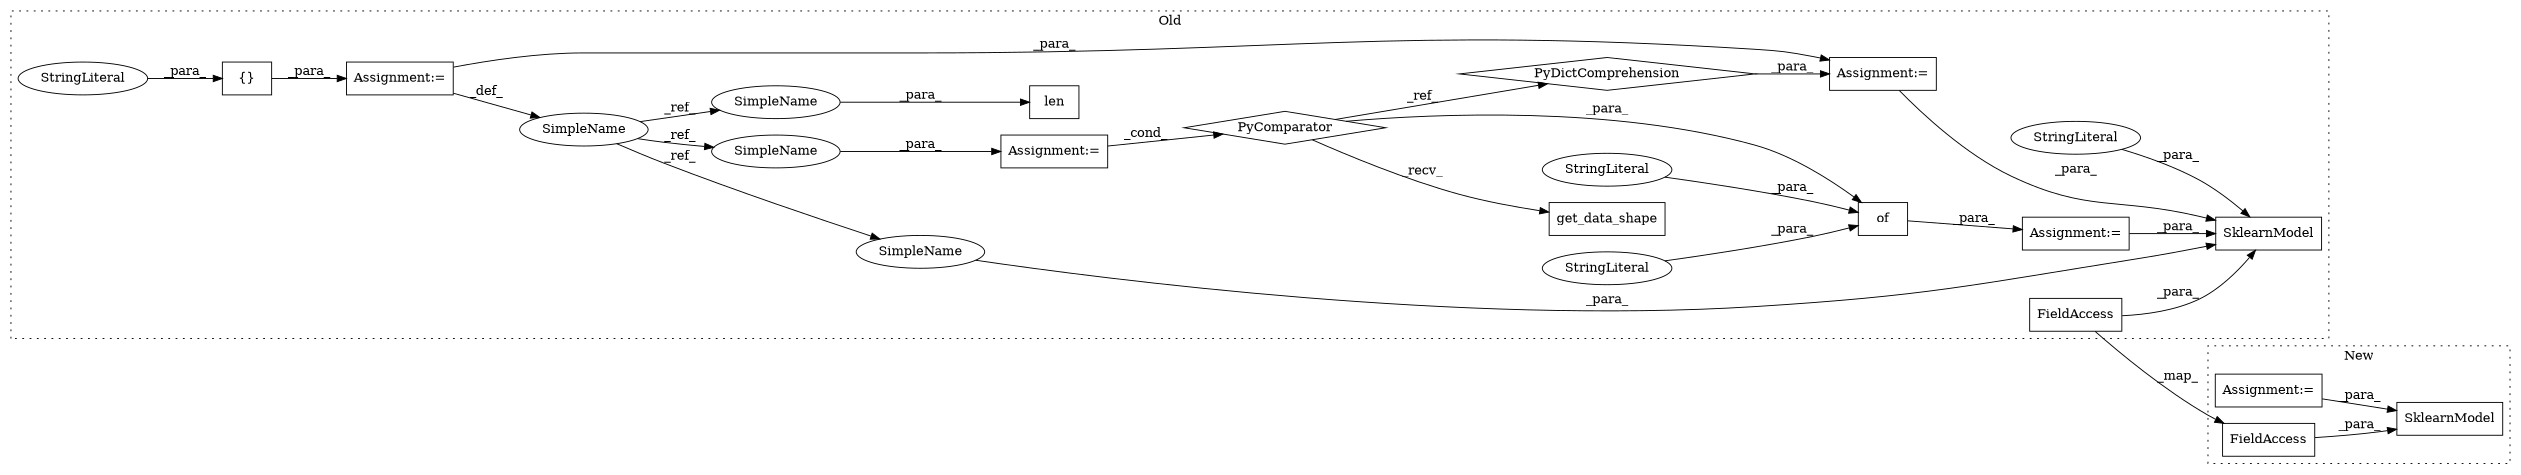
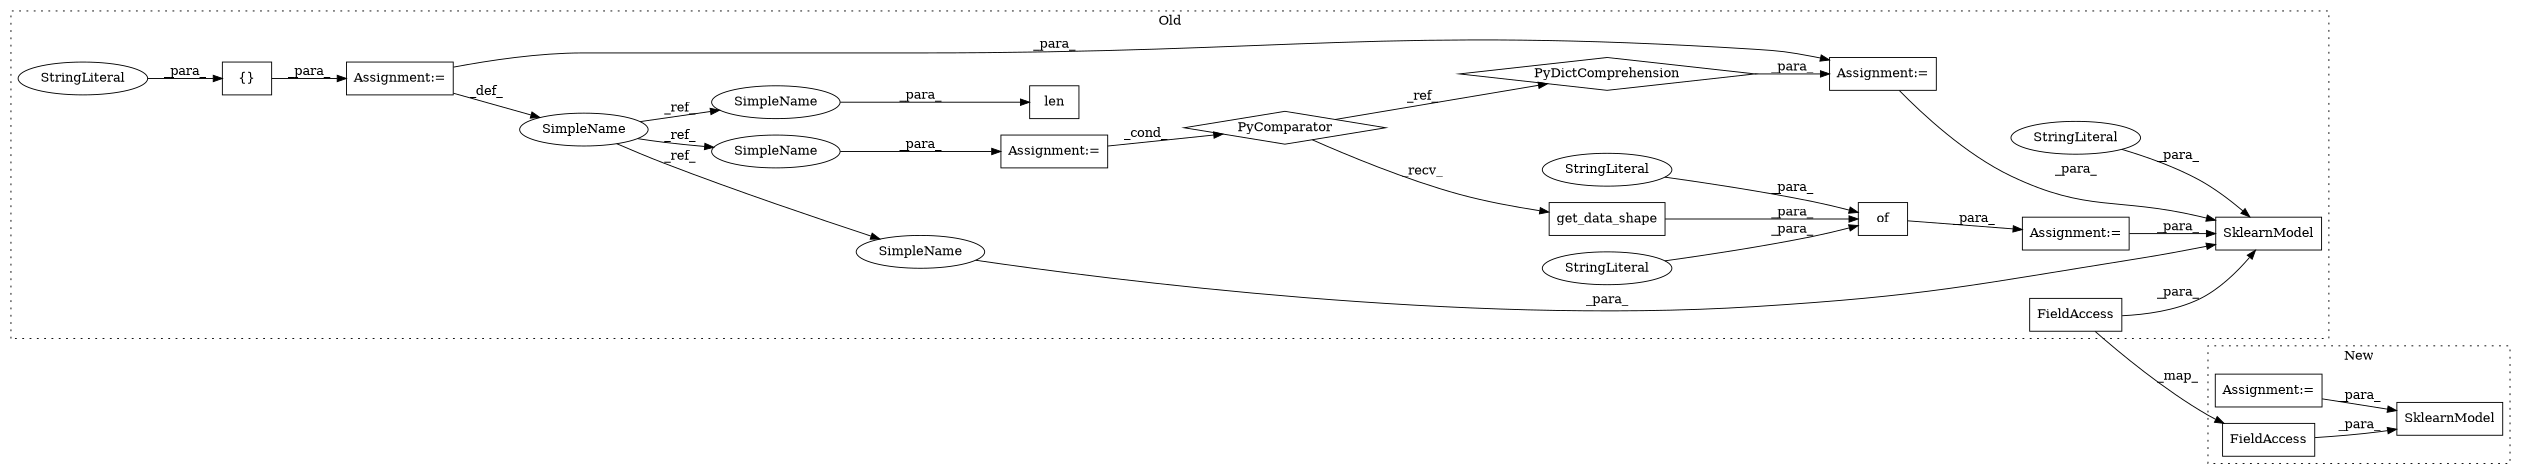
edge "PyComparator" -> "of": now "get_data_shape" -> "of"
